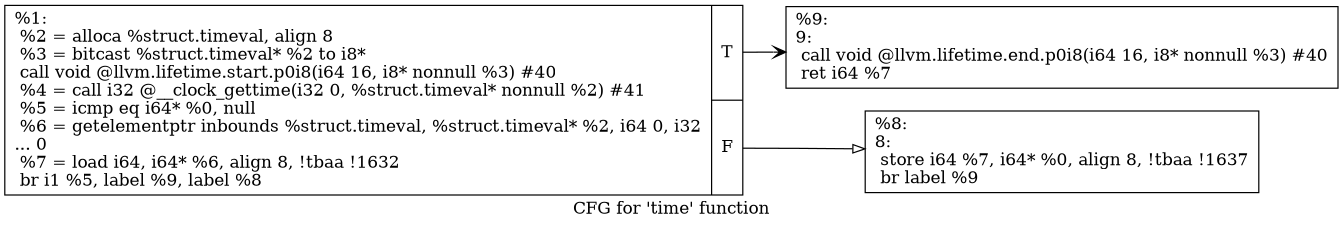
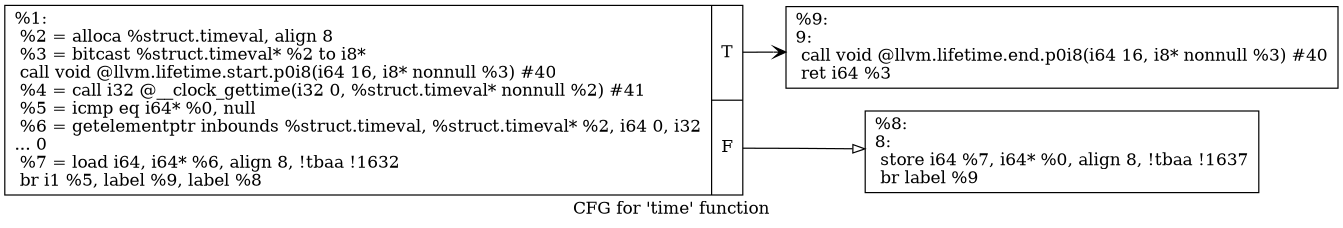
node "%9:": text "ret i64 %7" -> "ret i64 %3"
